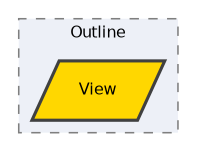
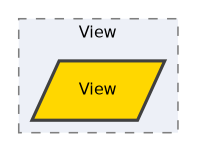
cluster "Outline": label "Outline" -> "View"
